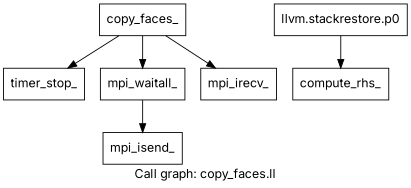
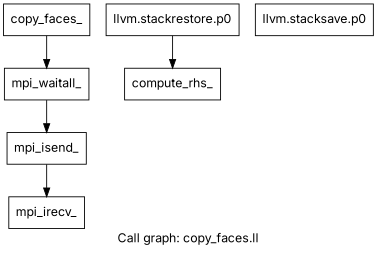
node "llvm.stacksave.p0": added
edge "copy_faces_" -> "mpi_irecv_": now "mpi_isend_" -> "mpi_irecv_"
node "timer_stop_": removed
